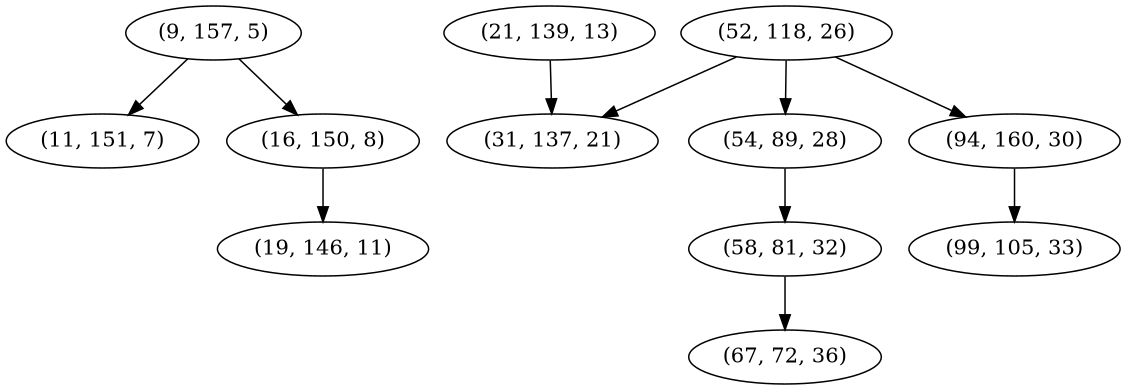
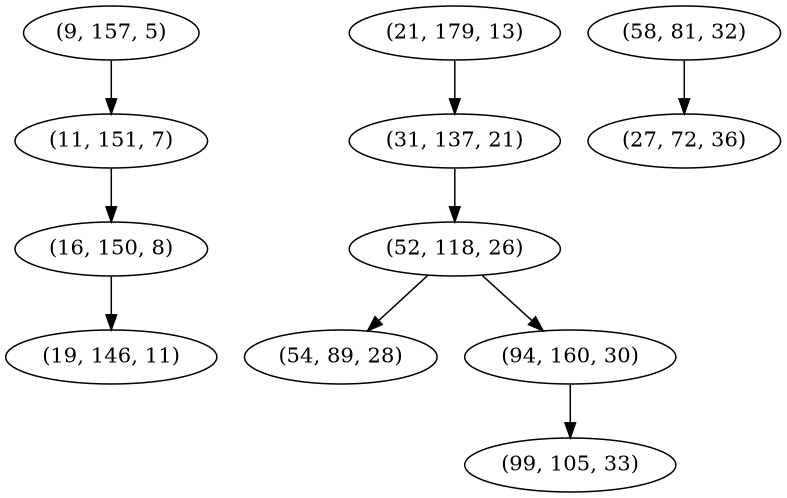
node "(21, 139, 13)": label "(21, 139, 13)" -> "(21, 179, 13)"
edge "(9, 157, 5)" -> "(16, 150, 8)": now "(11, 151, 7)" -> "(16, 150, 8)"
edge "(52, 118, 26)" -> "(31, 137, 21)": reversed
edge "(54, 89, 28)" -> "(58, 81, 32)": removed
node "(67, 72, 36)": label "(67, 72, 36)" -> "(27, 72, 36)"
